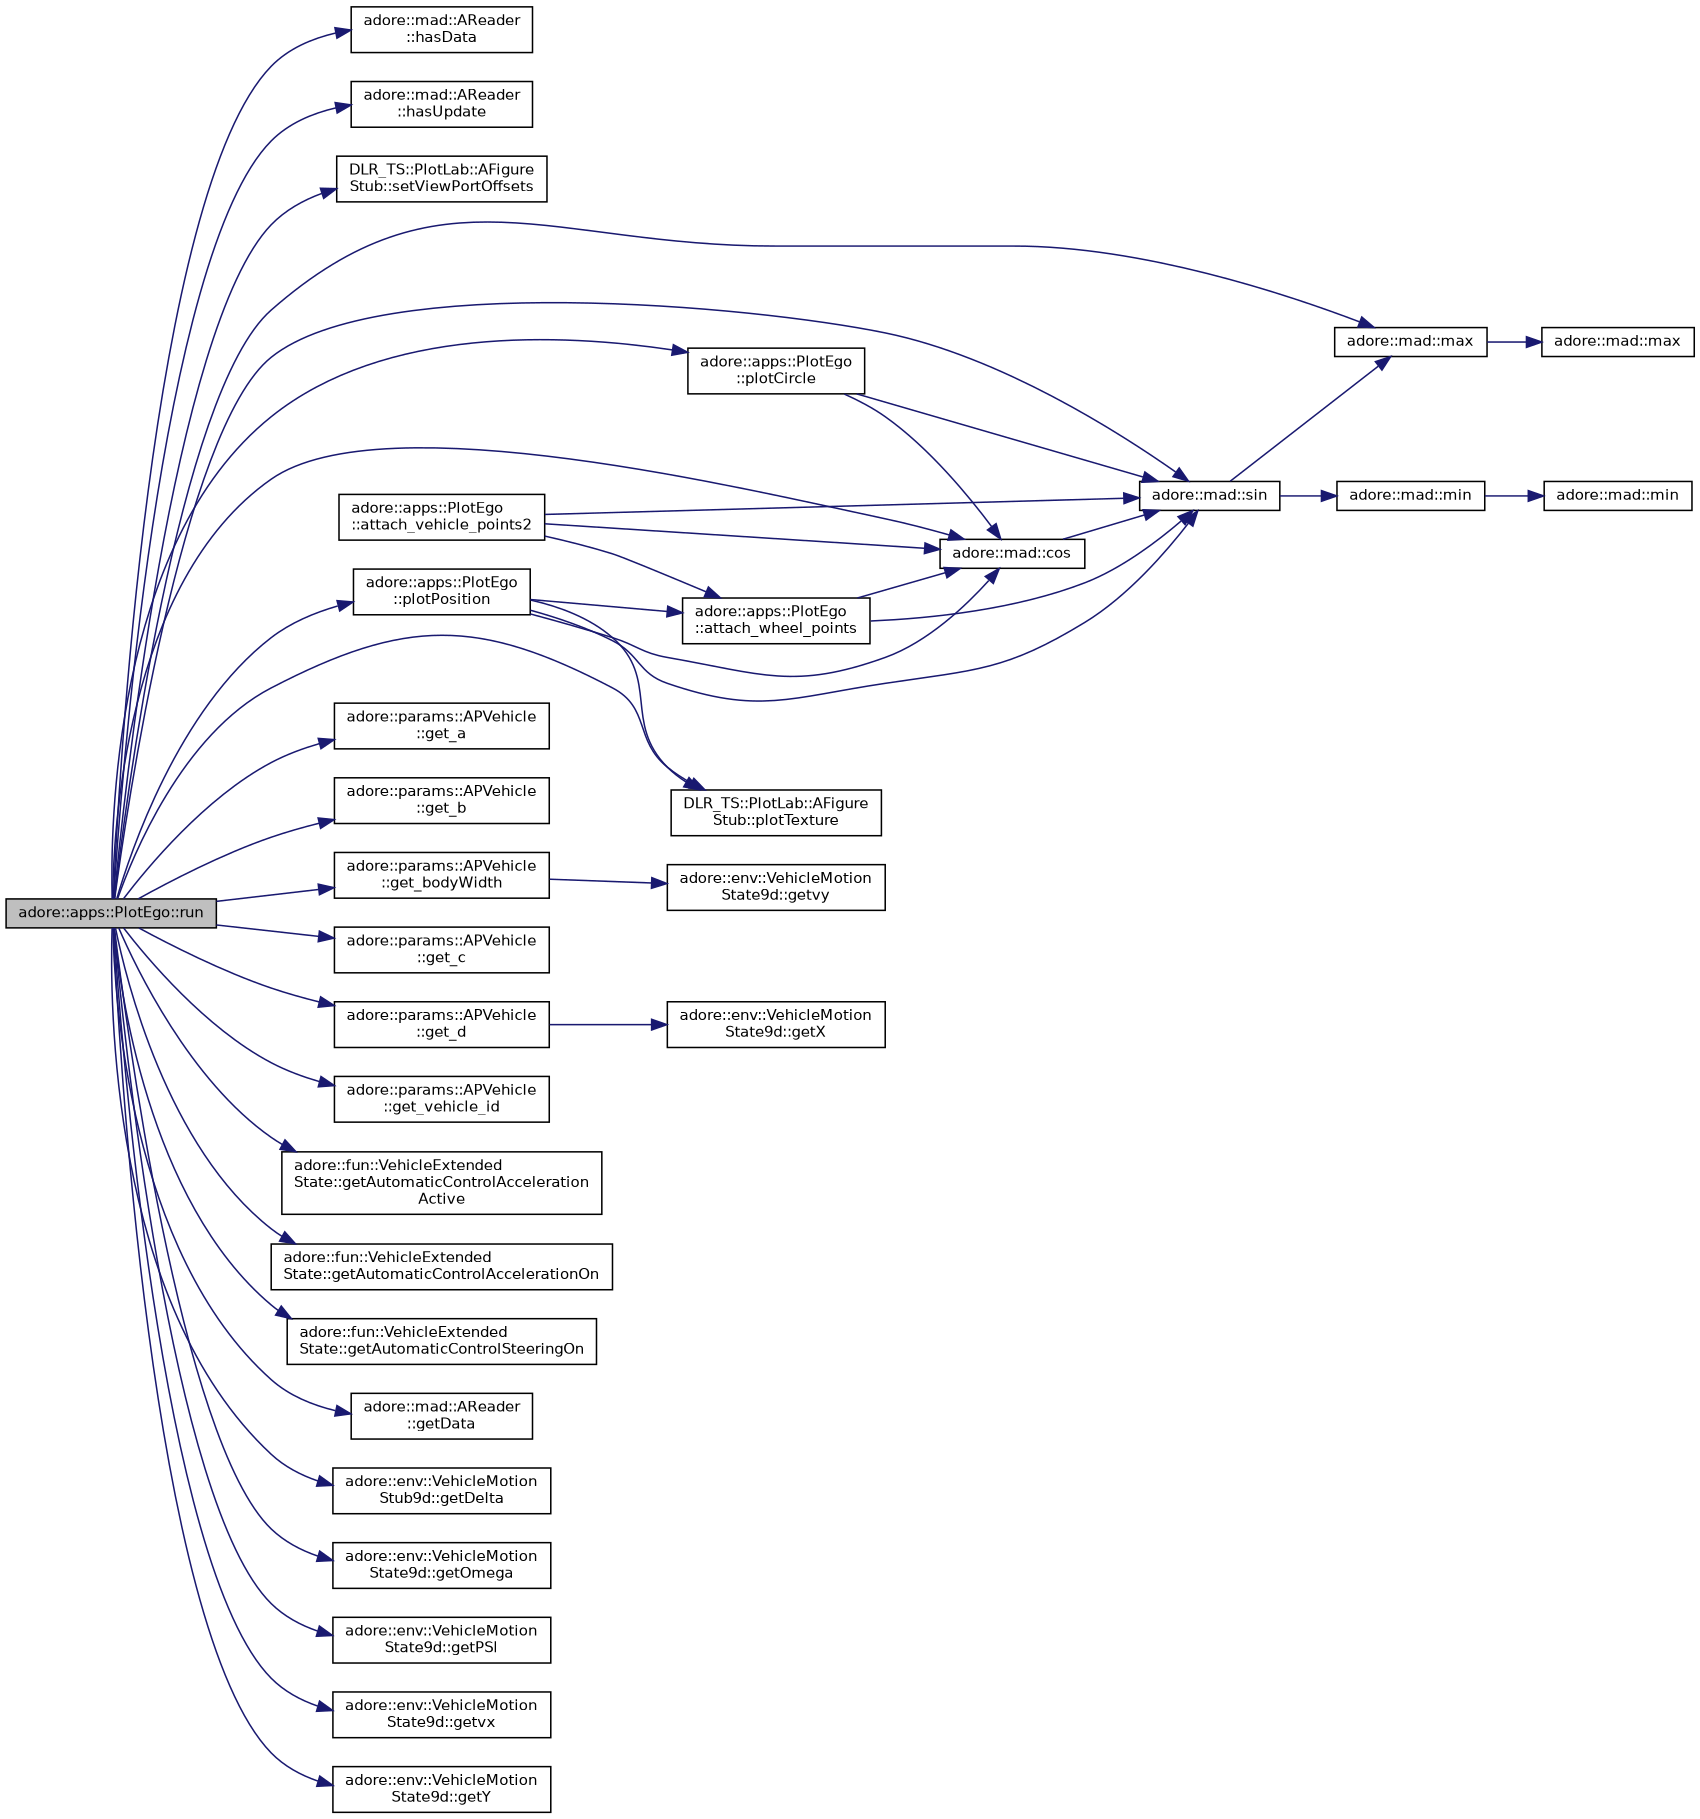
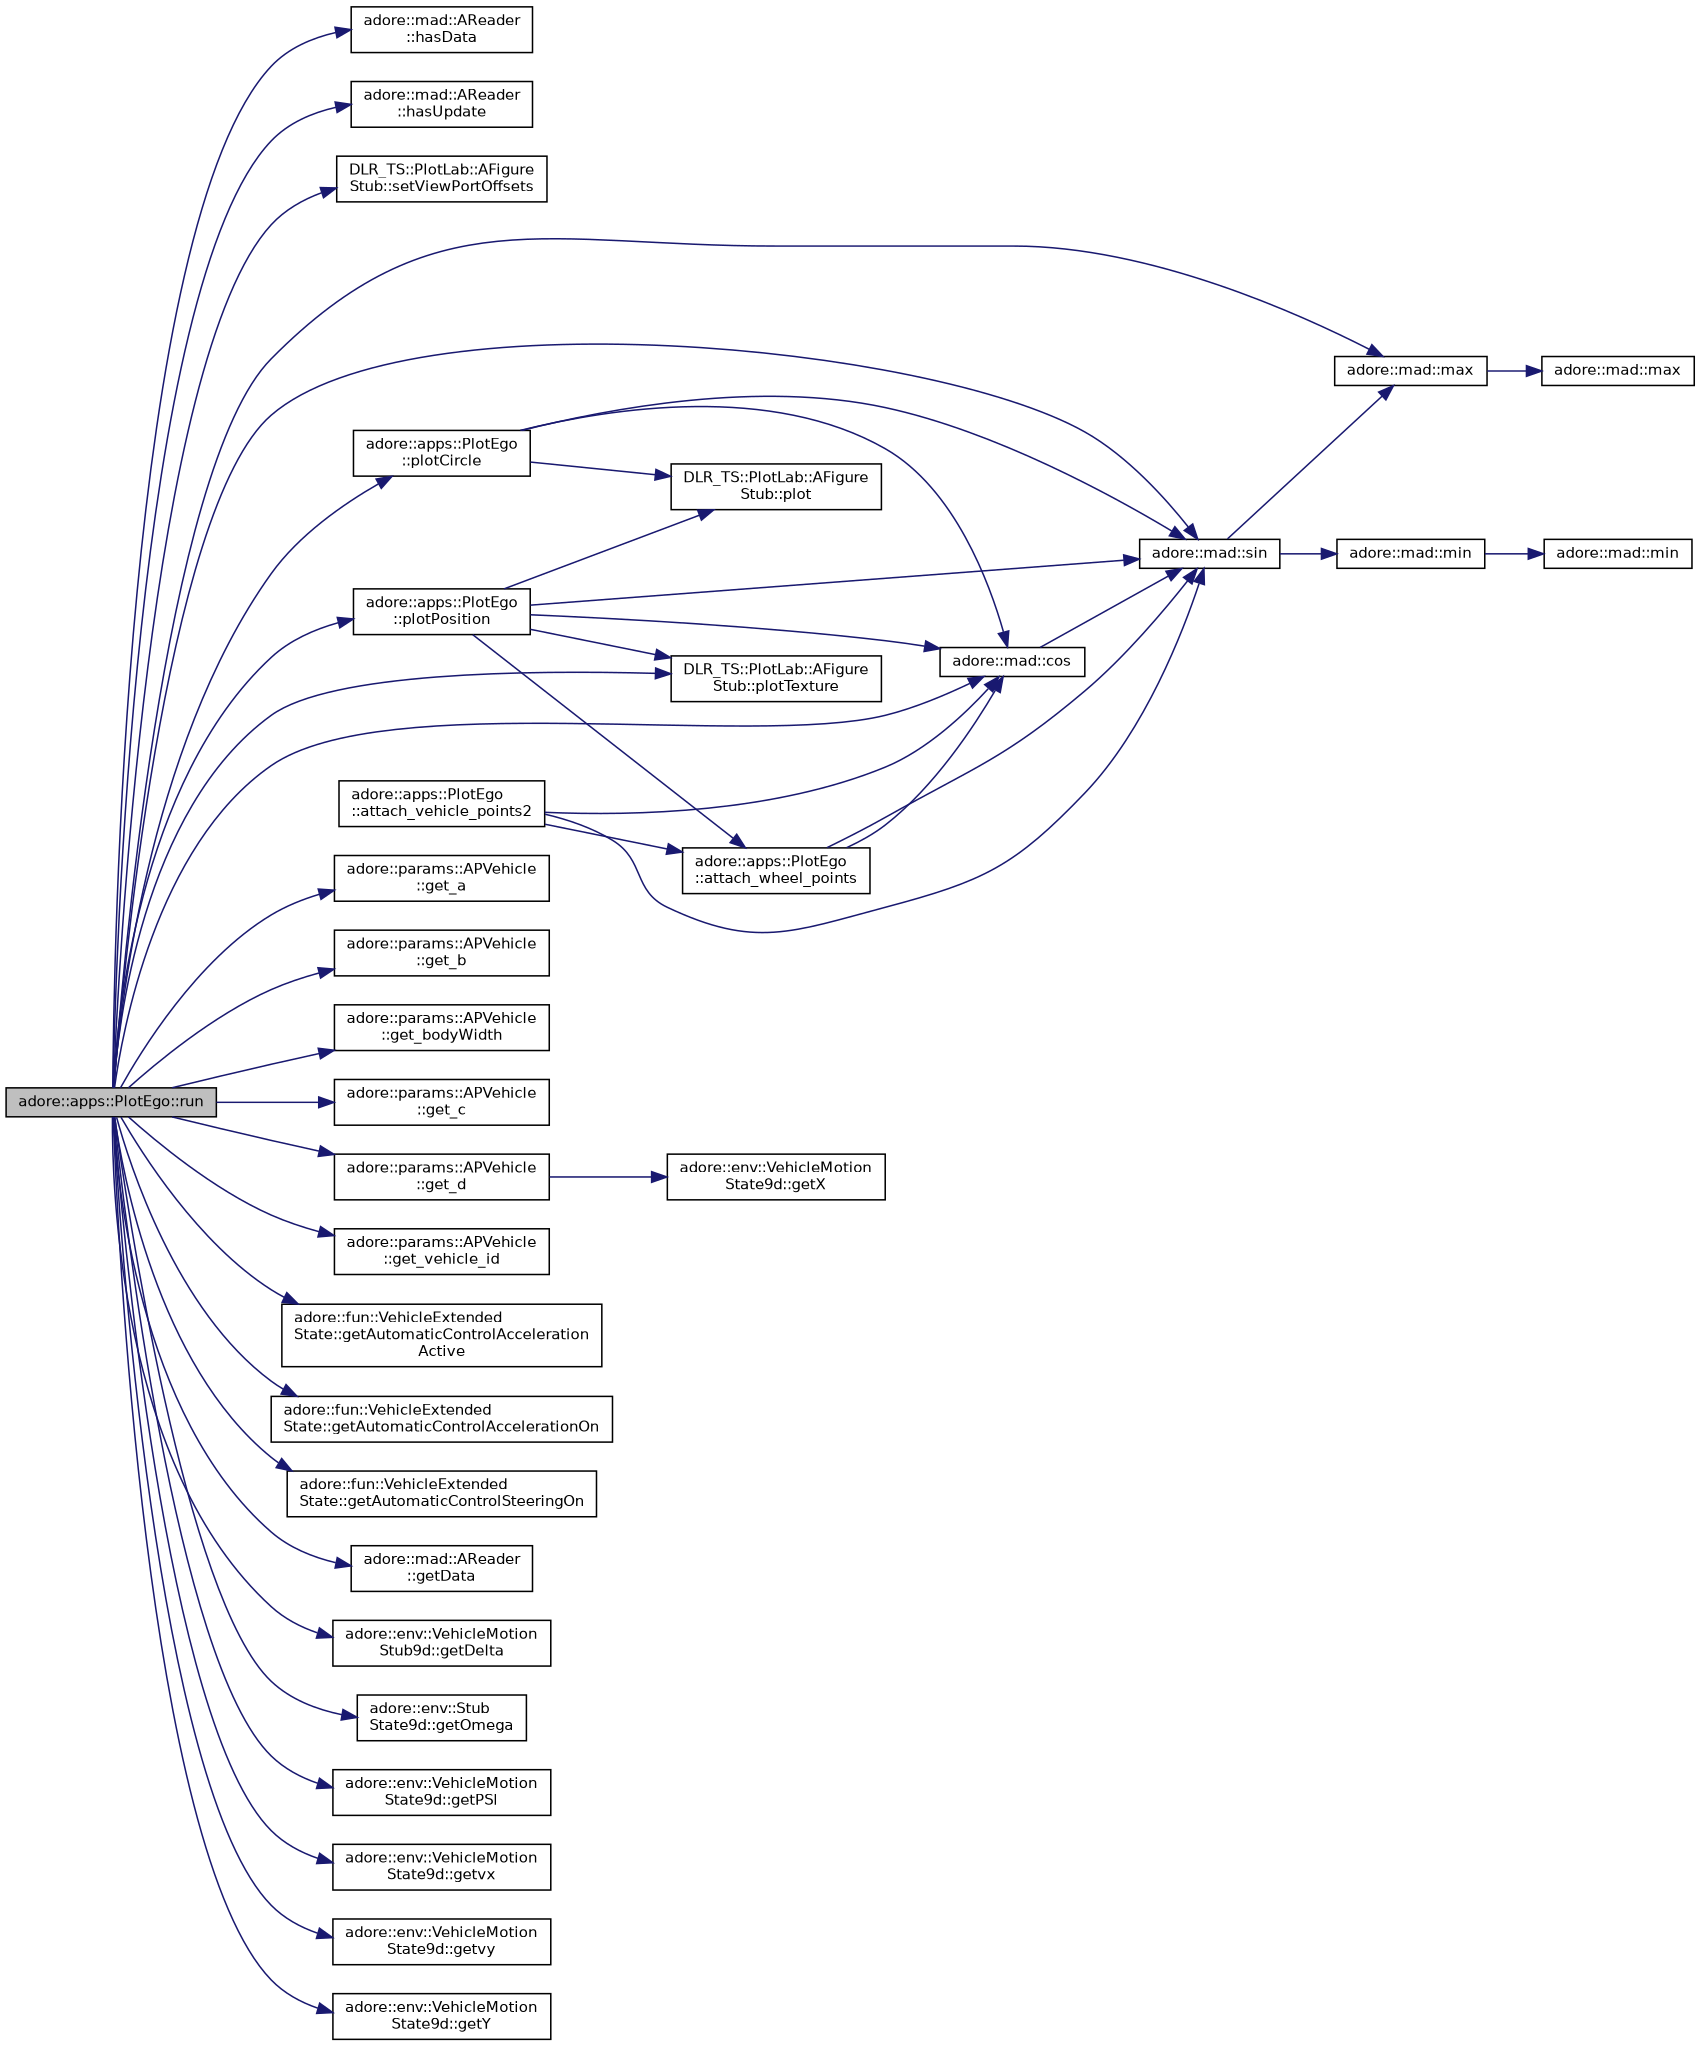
node "DLR_TS::PlotLab::AFigure Stub::plot": added
edge "adore::params::APVehicle ::get_bodyWidth" -> "adore::env::VehicleMotion State9d::getvy": now "adore::apps::PlotEgo::run" -> "adore::env::VehicleMotion State9d::getvy"
node "adore::env::VehicleMotion State9d::getOmega": label "adore::env::VehicleMotion State9d::getOmega" -> "adore::env::Stub State9d::getOmega"
